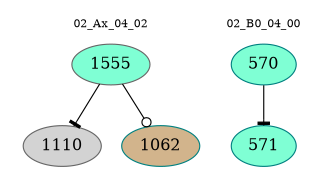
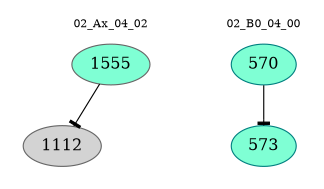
node "1110": label "1110" -> "1112"
node "1062": removed
node "571": label "571" -> "573"
